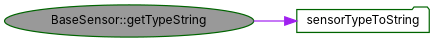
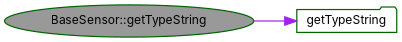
node "sensorTypeToString": label "sensorTypeToString" -> "getTypeString"
